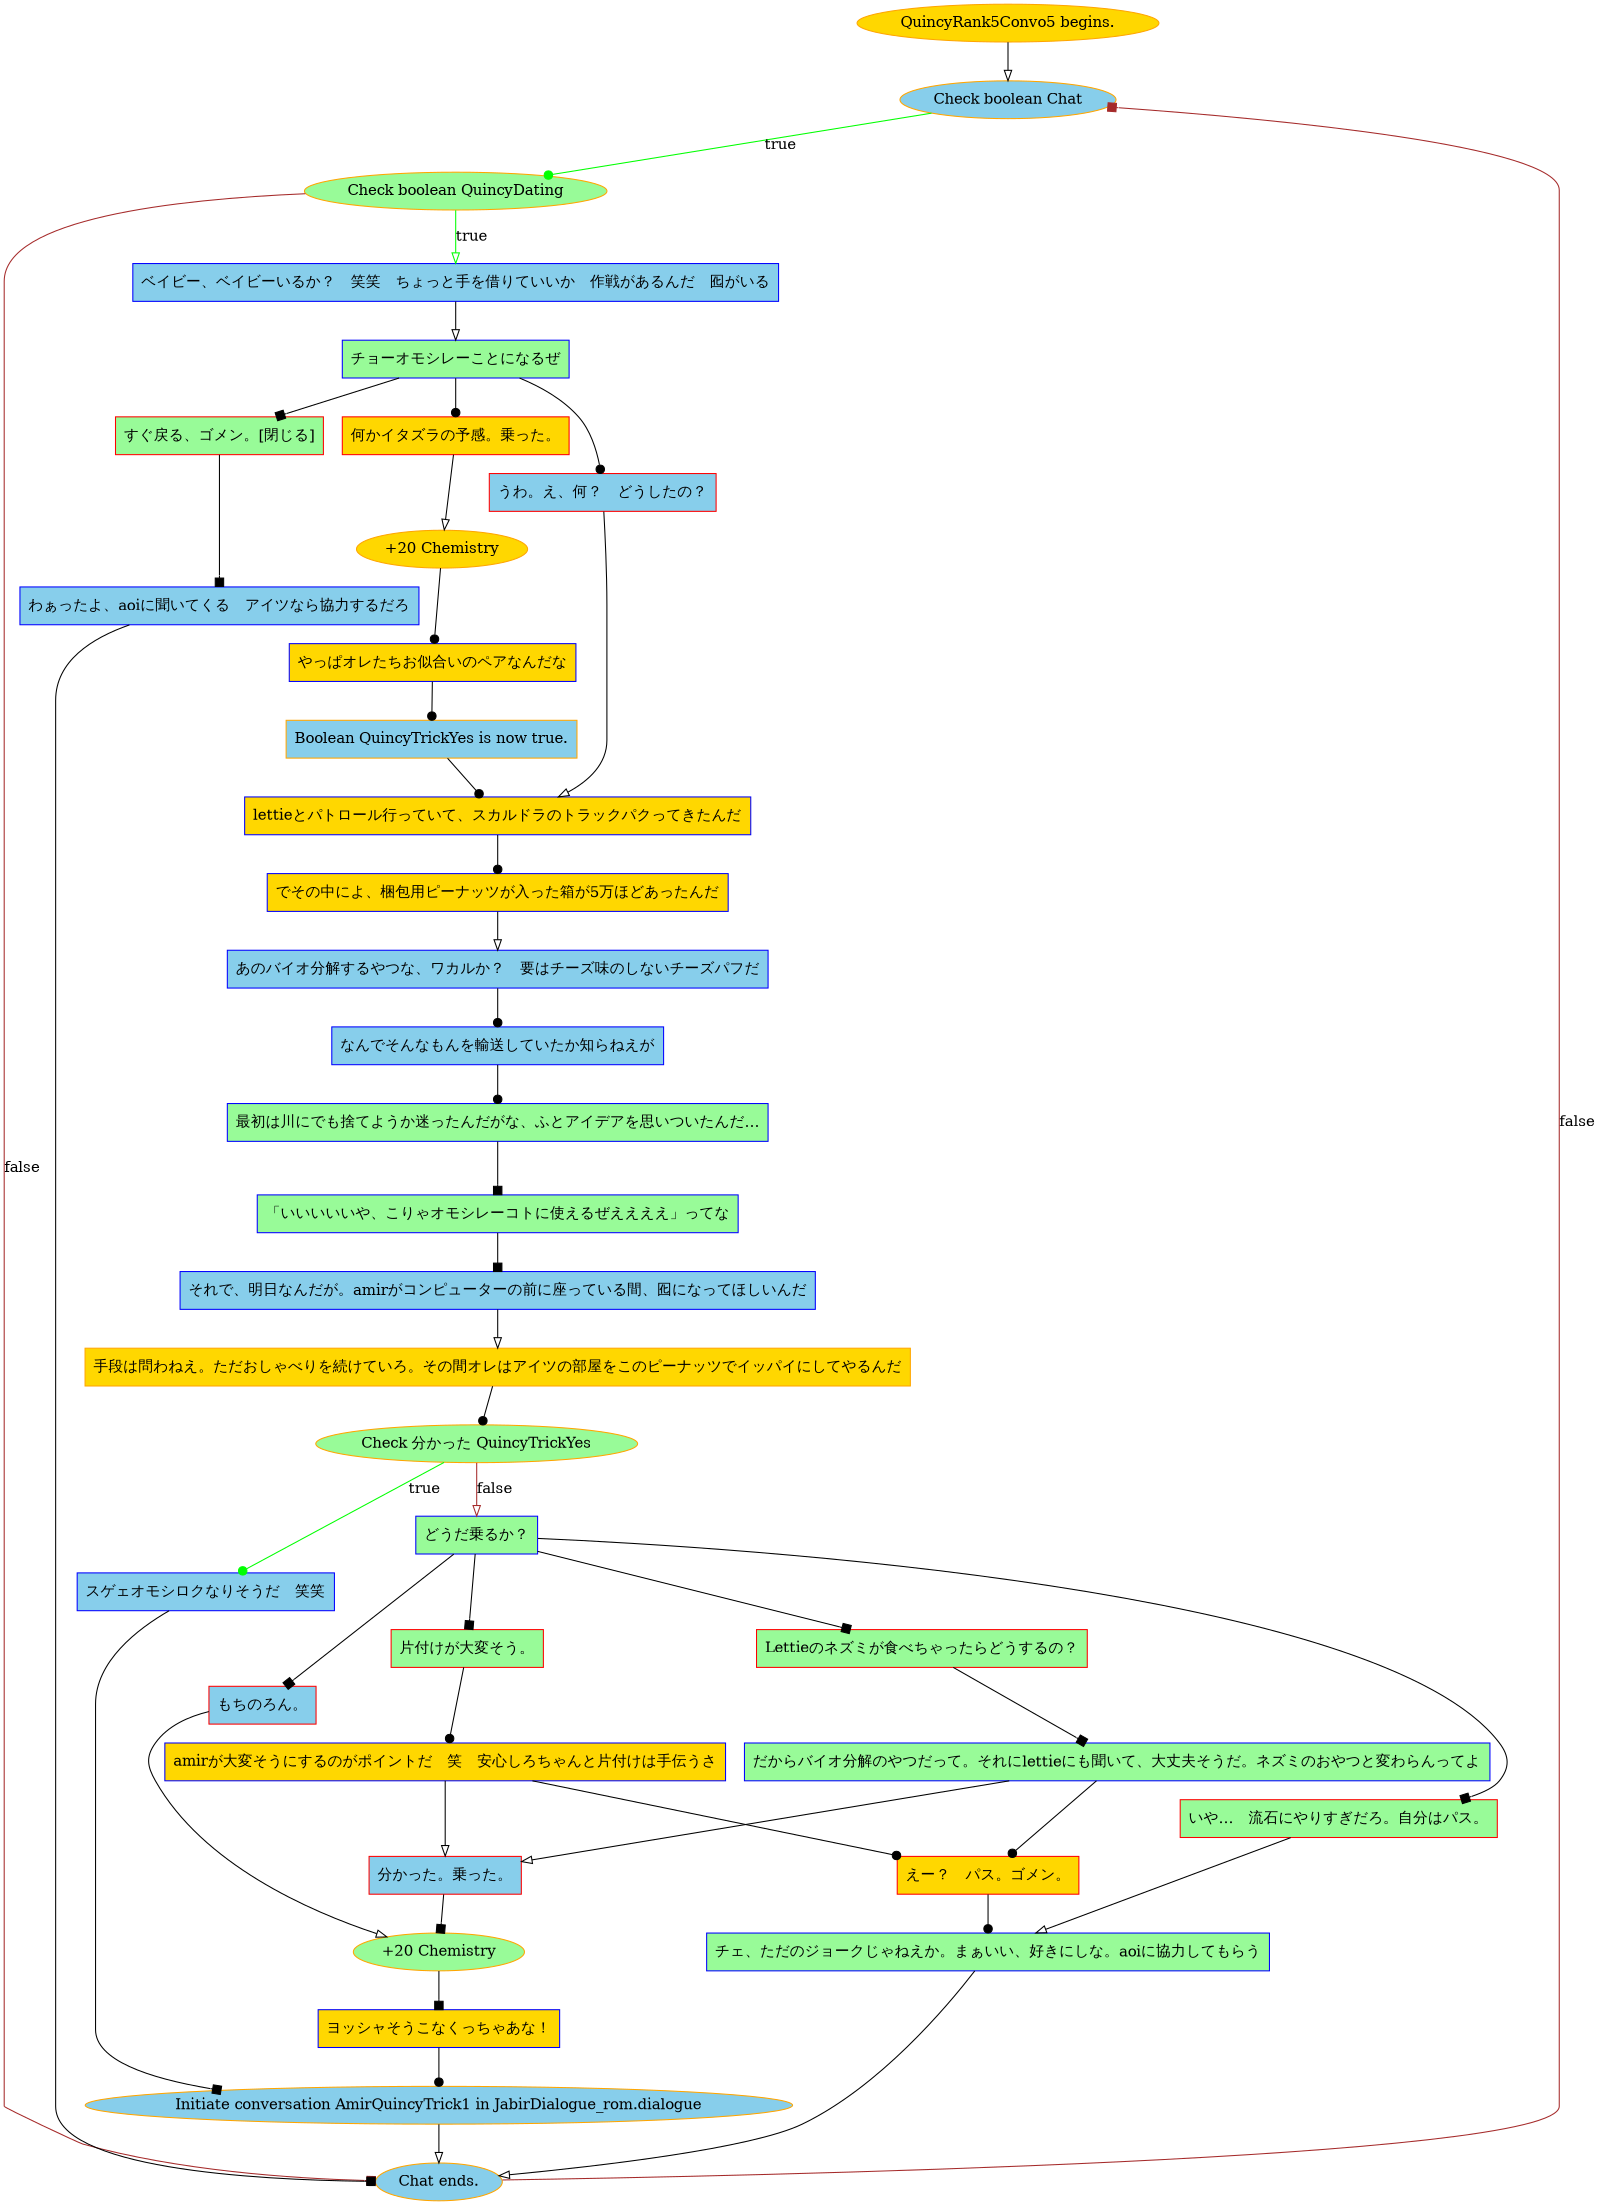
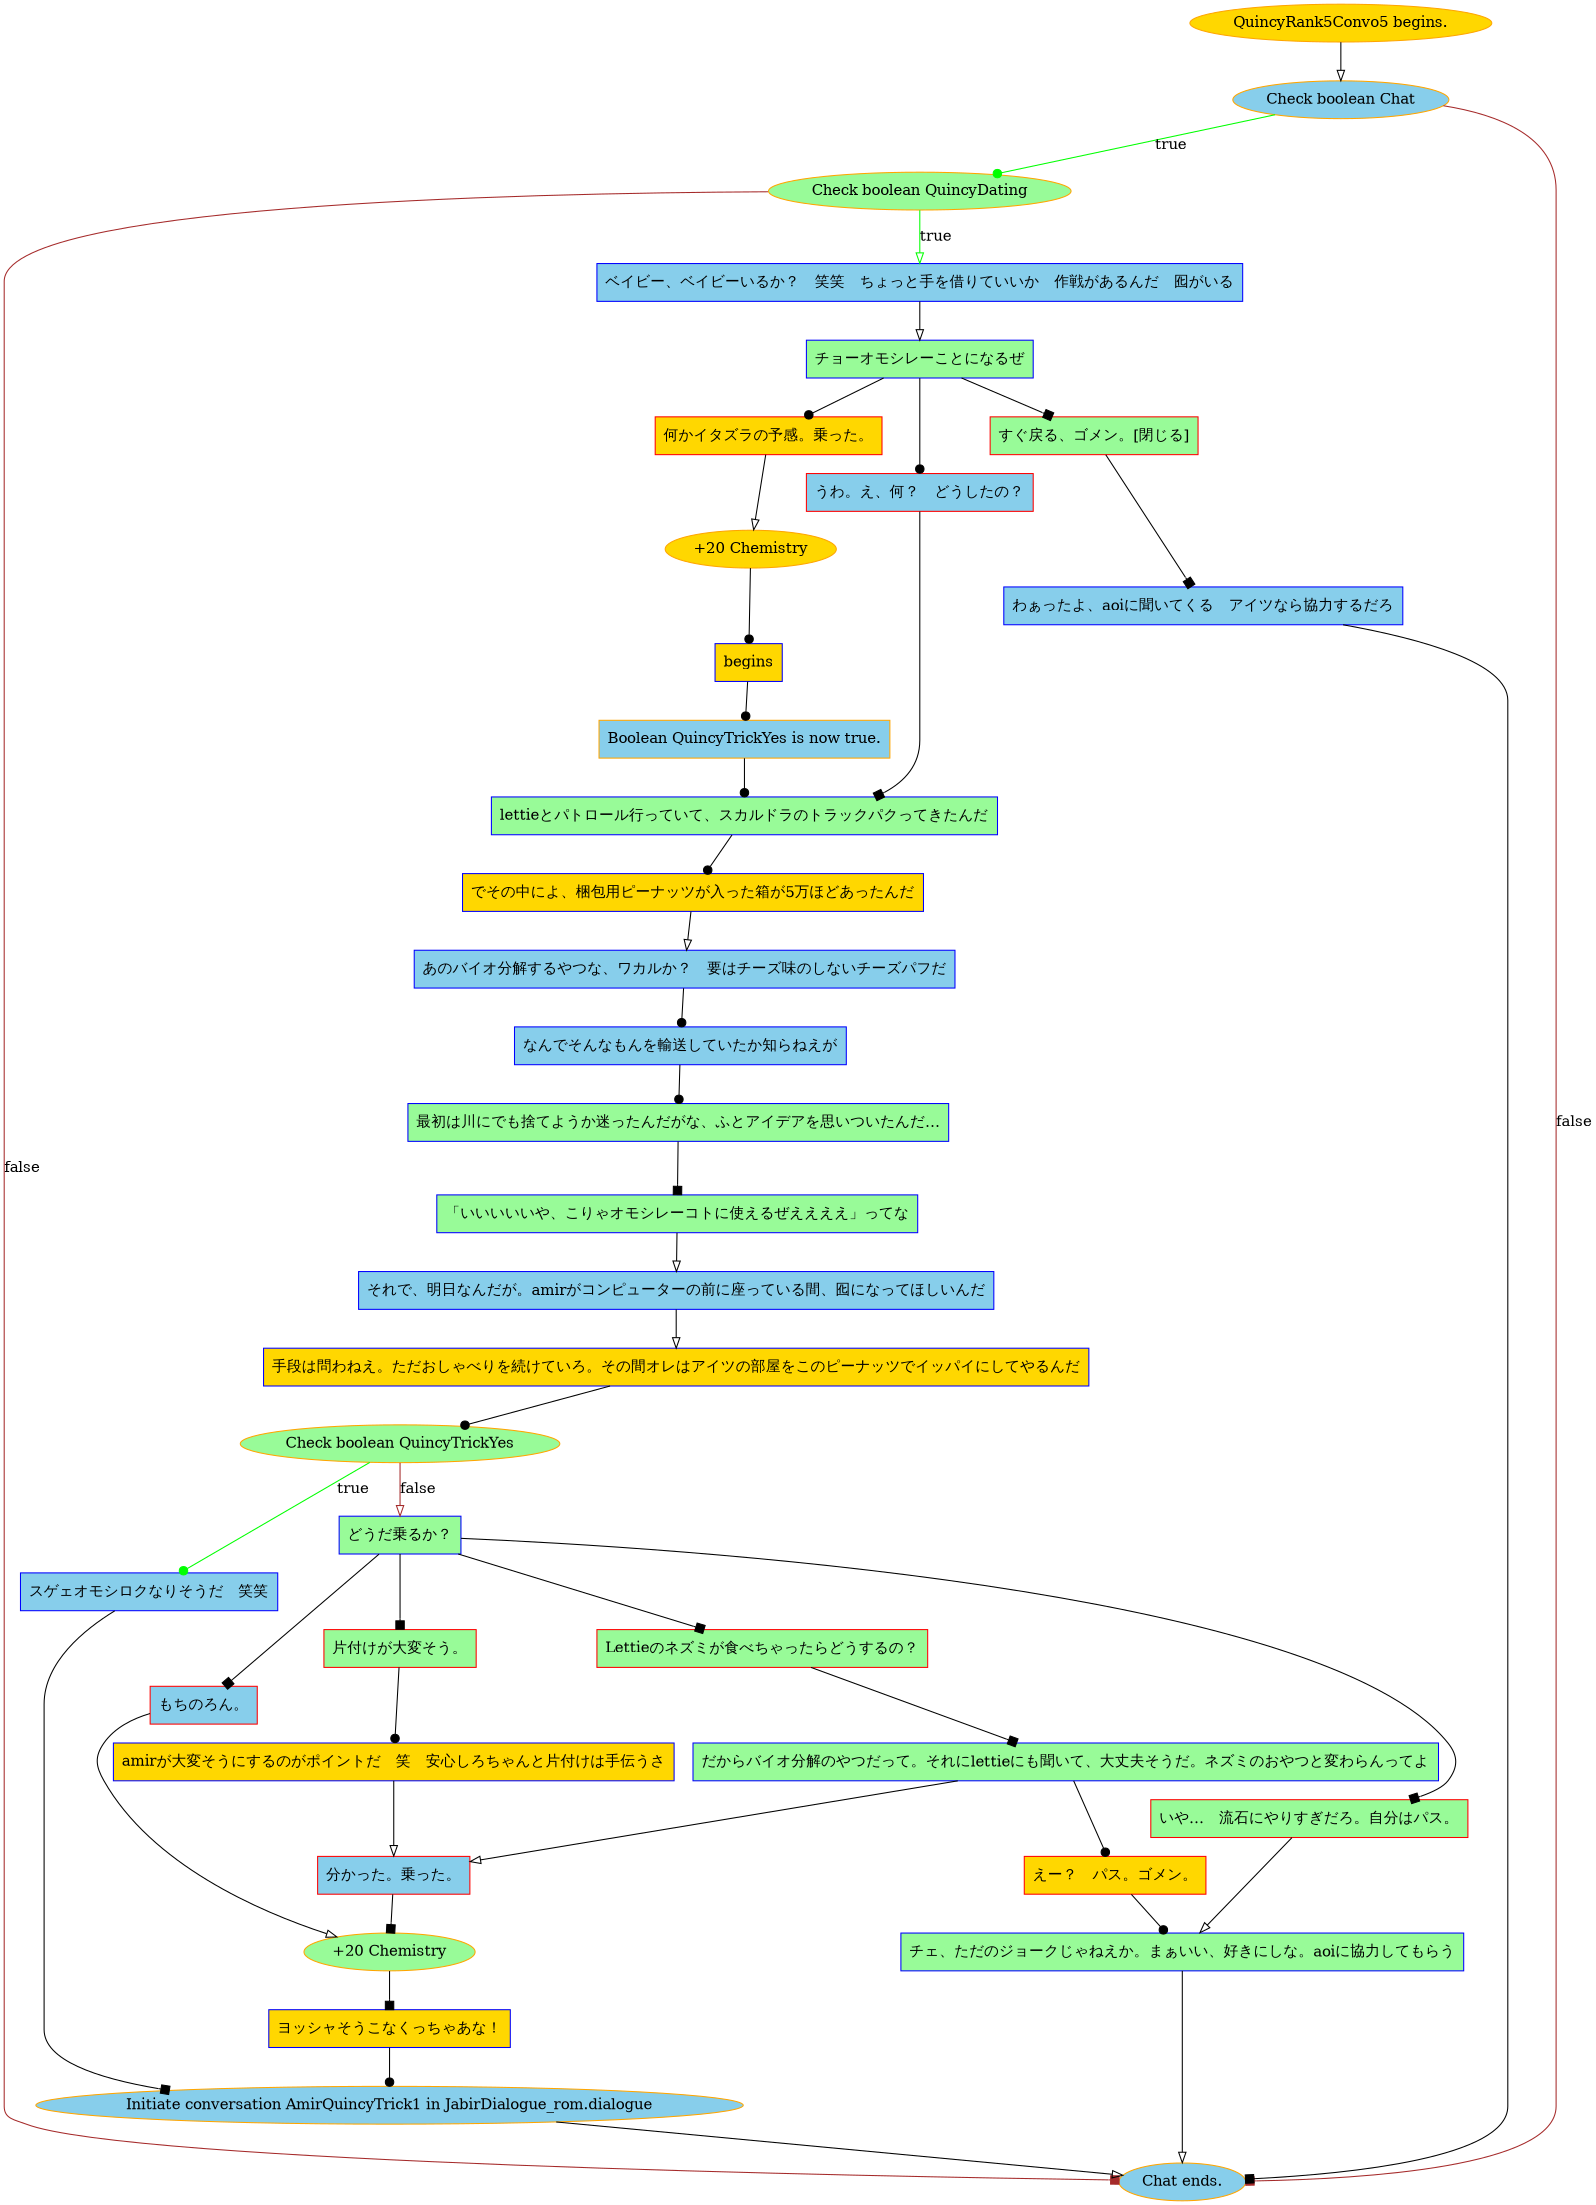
edge "うわ。え、何？　どうしたの？" -> "lettieとパトロール行っていて、スカルドラのトラックパクってきたんだ": arrowhead onormal -> box
node "やっぱオレたちお似合いのペアなんだな": label "やっぱオレたちお似合いのペアなんだな" -> "begins"
node "lettieとパトロール行っていて、スカルドラのトラックパクってきたんだ": fillcolor gold -> palegreen
edge "「いいいいいや、こりゃオモシレーコトに使えるぜええええ」ってな" -> "それで、明日なんだが。amirがコンピューターの前に座っている間、囮になってほしいんだ": arrowhead box -> onormal
node "手段は問わねえ。ただおしゃべりを続けていろ。その間オレはアイツの部屋をこのピーナッツでイッパイにしてやるんだ": color orange -> blue
node "Check 分かった QuincyTrickYes": label "Check 分かった QuincyTrickYes" -> "Check boolean QuincyTrickYes"
edge "Chat ends." -> "Check boolean Chat": reversed
edge "amirが大変そうにするのがポイントだ　笑　安心しろちゃんと片付けは手伝うさ" -> "えー？　パス。ゴメン。": removed
